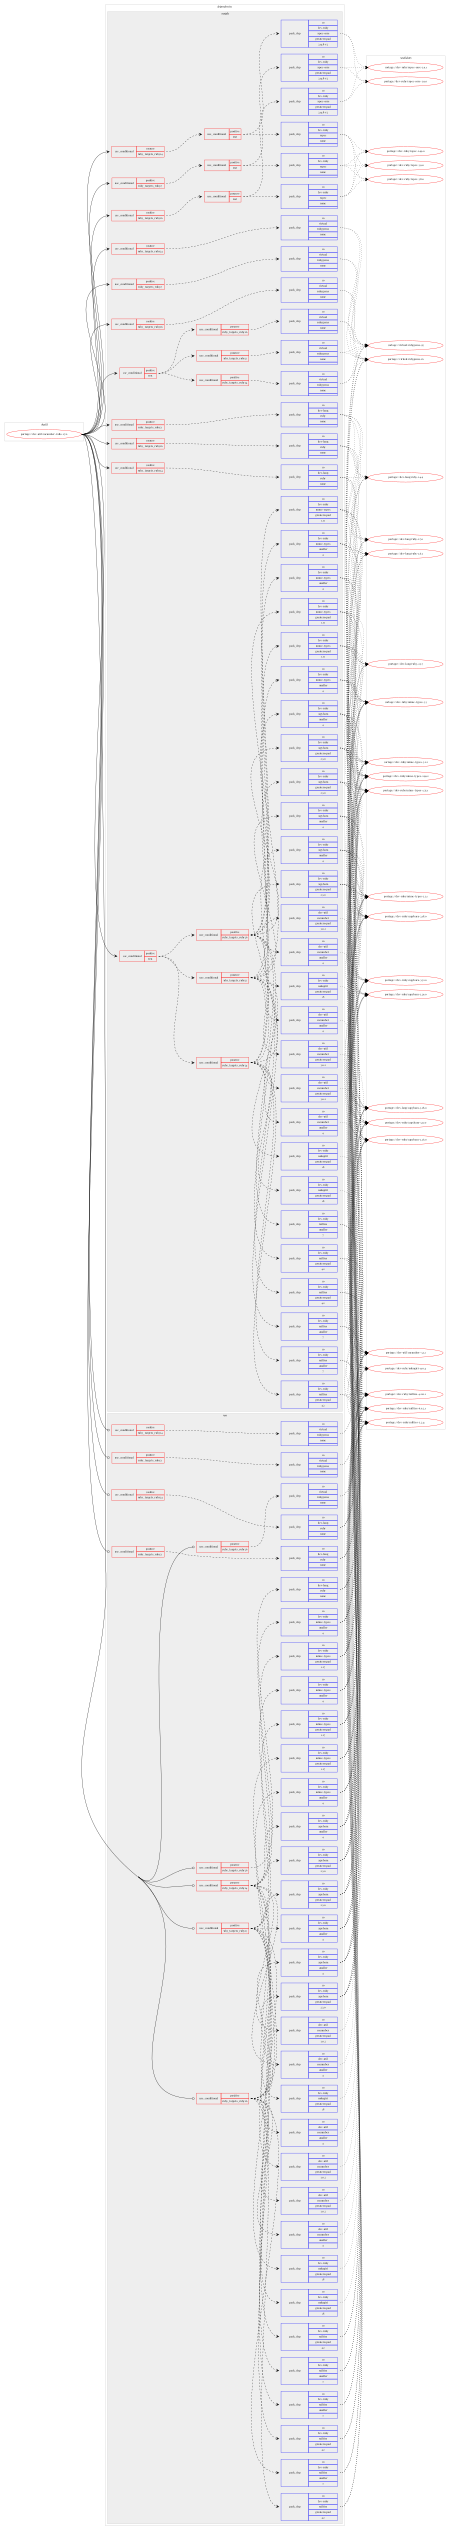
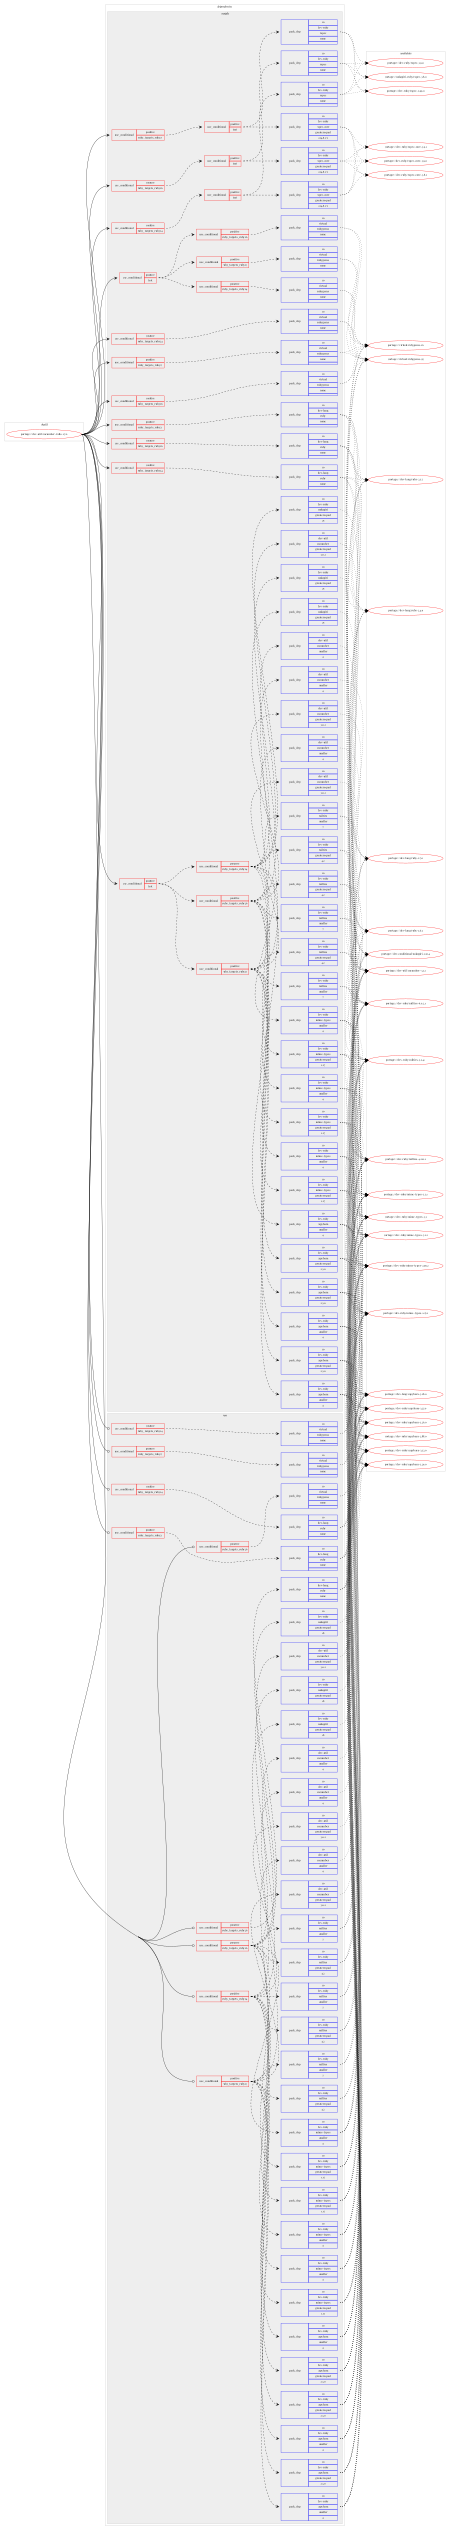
node "portage://dev-ruby/rspec-core-3.8.2": added
node "portage://dev-ruby/rspec-3.8.0": label "portage://dev-ruby/rspec-3.8.0" -> "portage://nokogiri-ruby/rspec-3.8.0"
node "portage://dev-ruby/capybara-2.18.0": label "portage://dev-ruby/capybara-2.18.0" -> "portage://dev-ruby/capybara-2.88.0"
node "portage://dev-ruby/nokogiri-1.10.4": label "portage://dev-ruby/nokogiri-1.10.4" -> "portage://dev-conditional/nokogiri-1.10.4"
